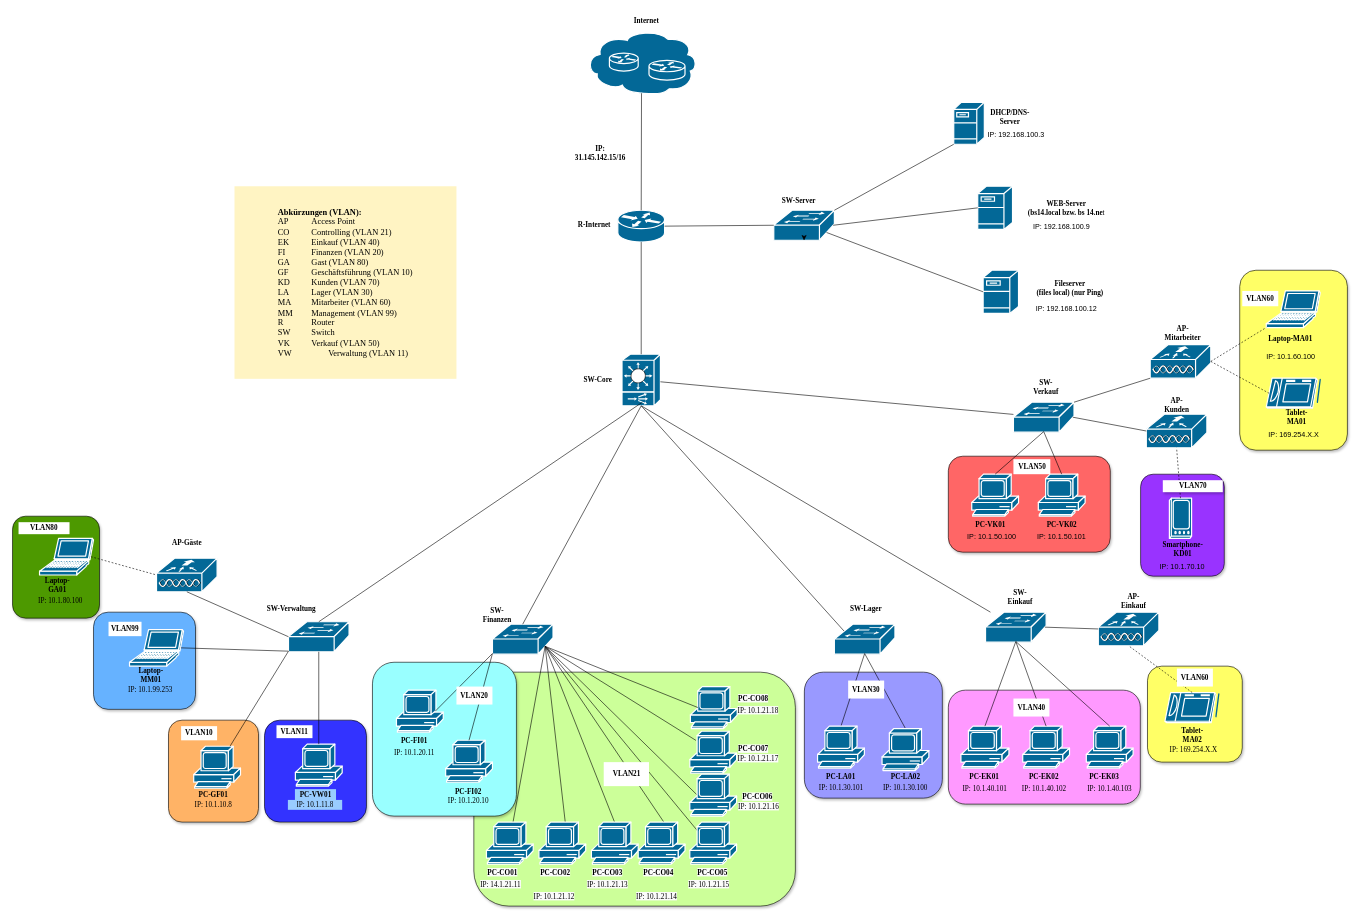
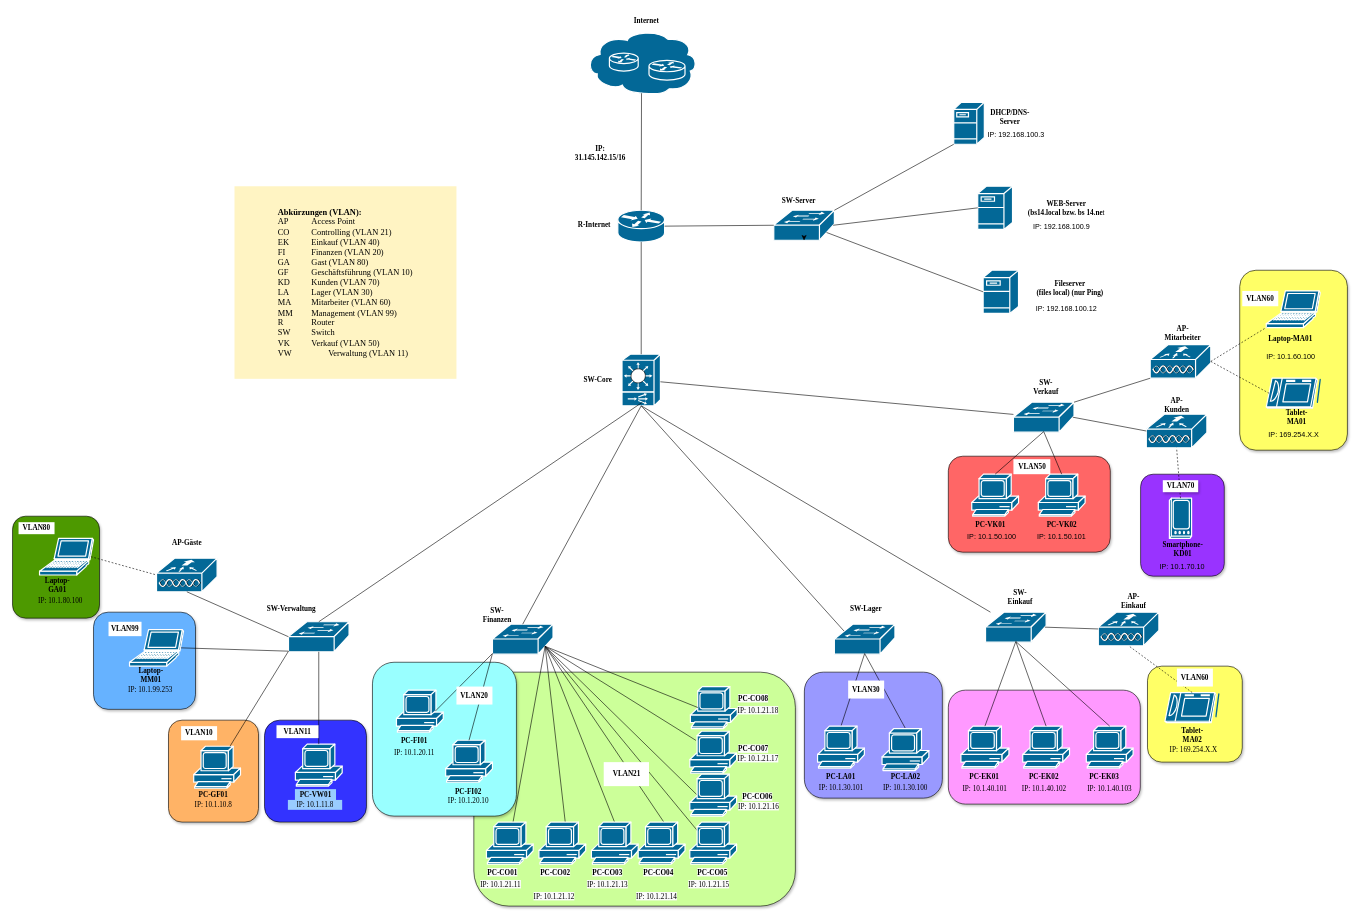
node "VLAN70": size 60x12 -> 35x12
node "VLAN80": size 51x12 -> 36x12
node "VLAN40": removed
node "VLAN11": size 36x13 -> 42x13
node "IP: 14.1.21.11": label "IP: 14.1.21.11" -> "IP: 10.1.21.11"
